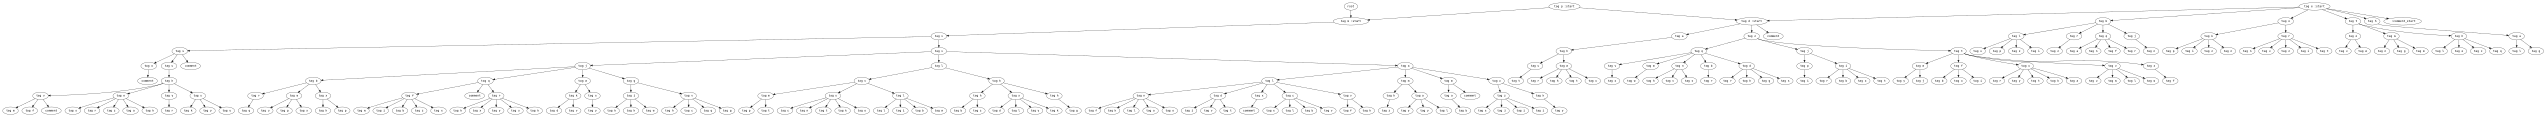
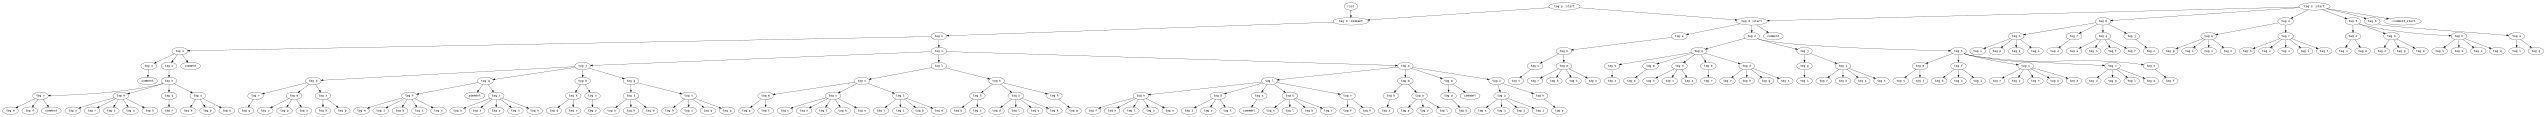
node "tag m :start": label "tag m :start" -> "tag m :comment"
